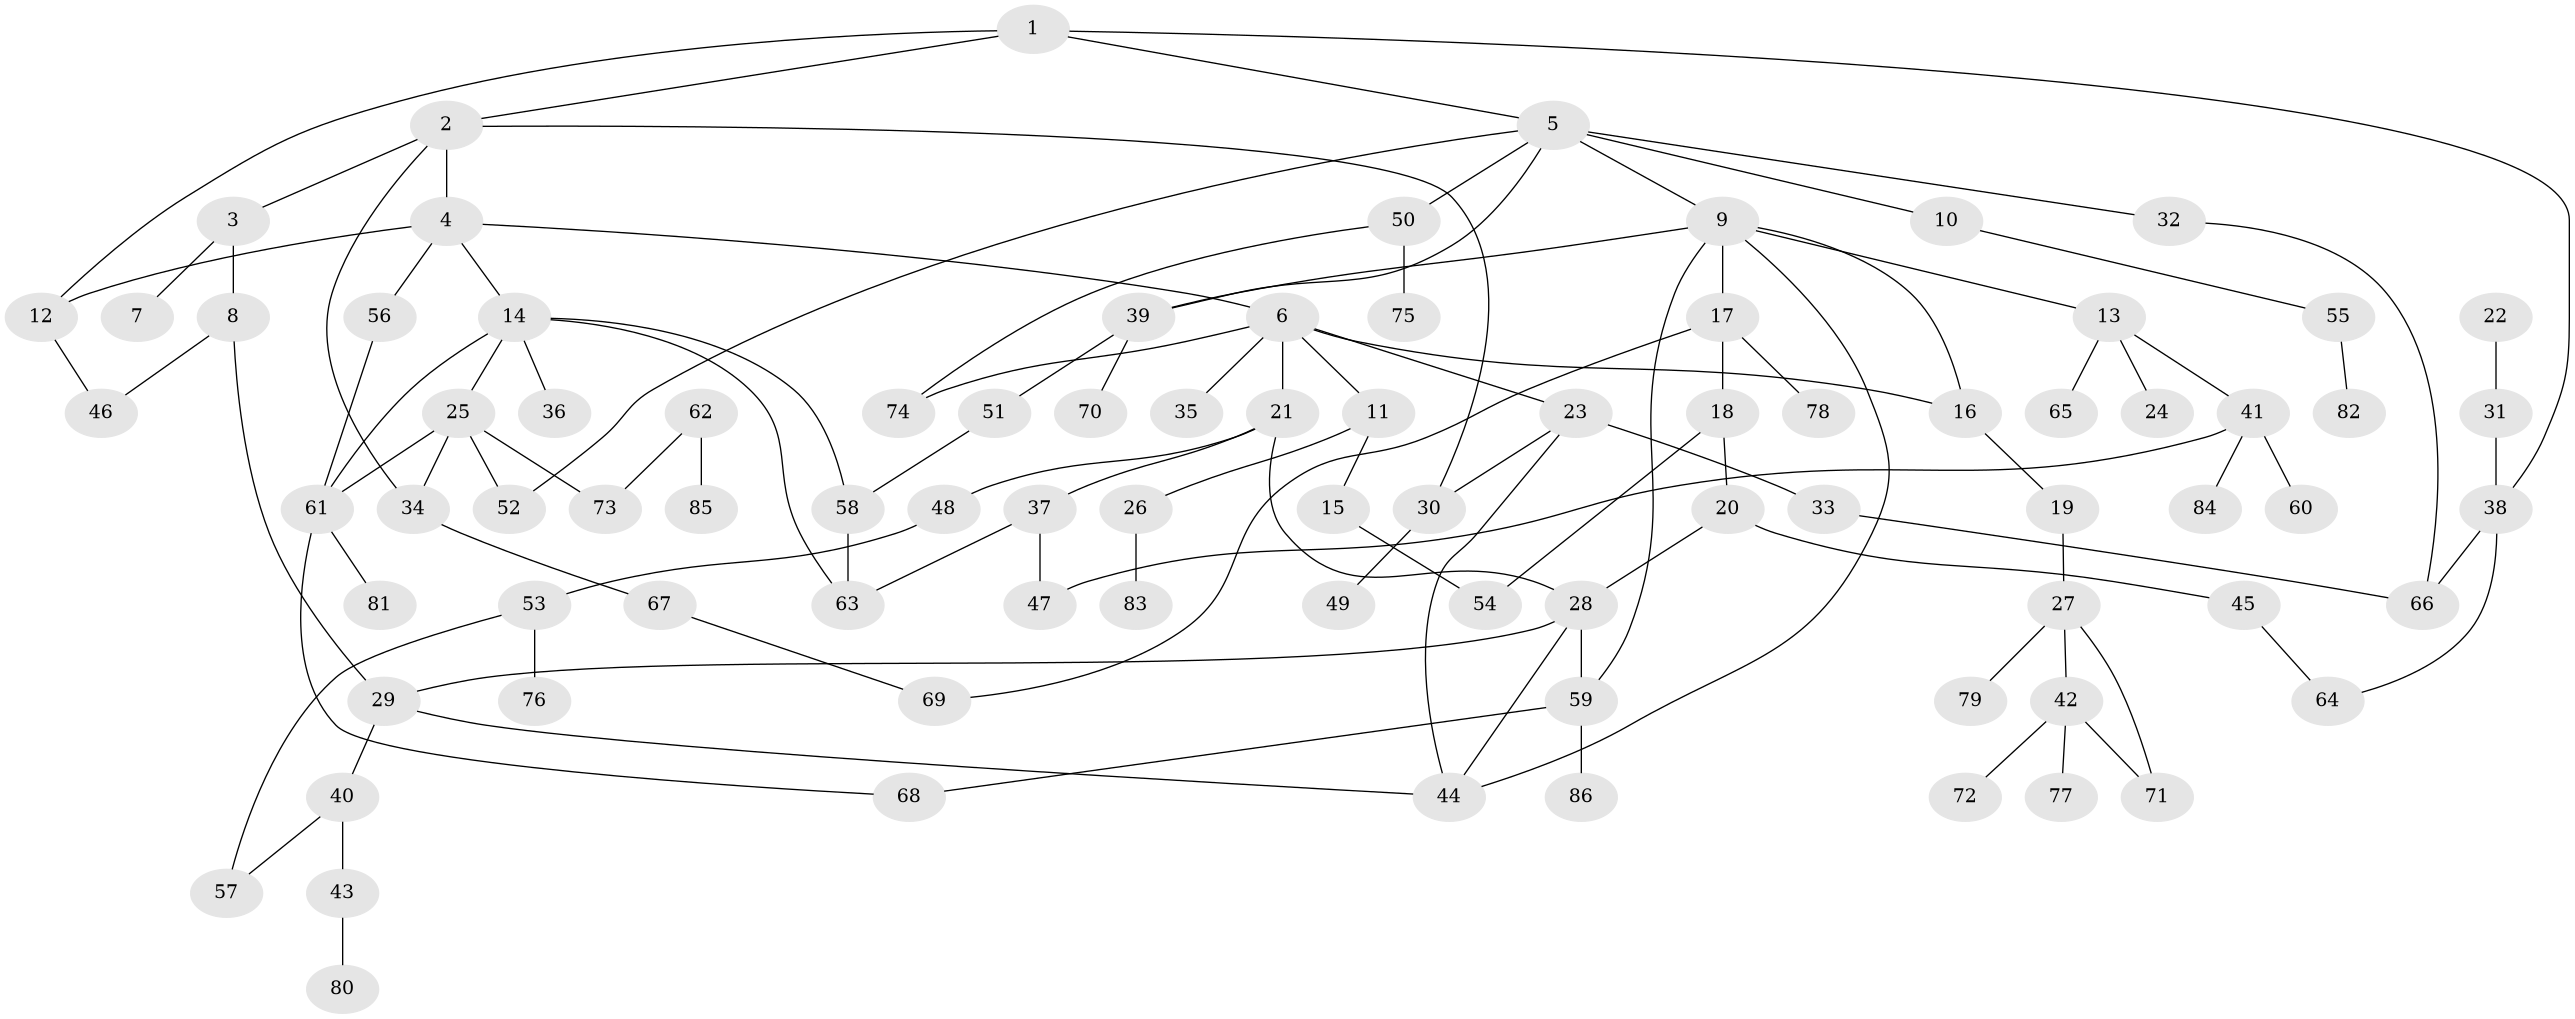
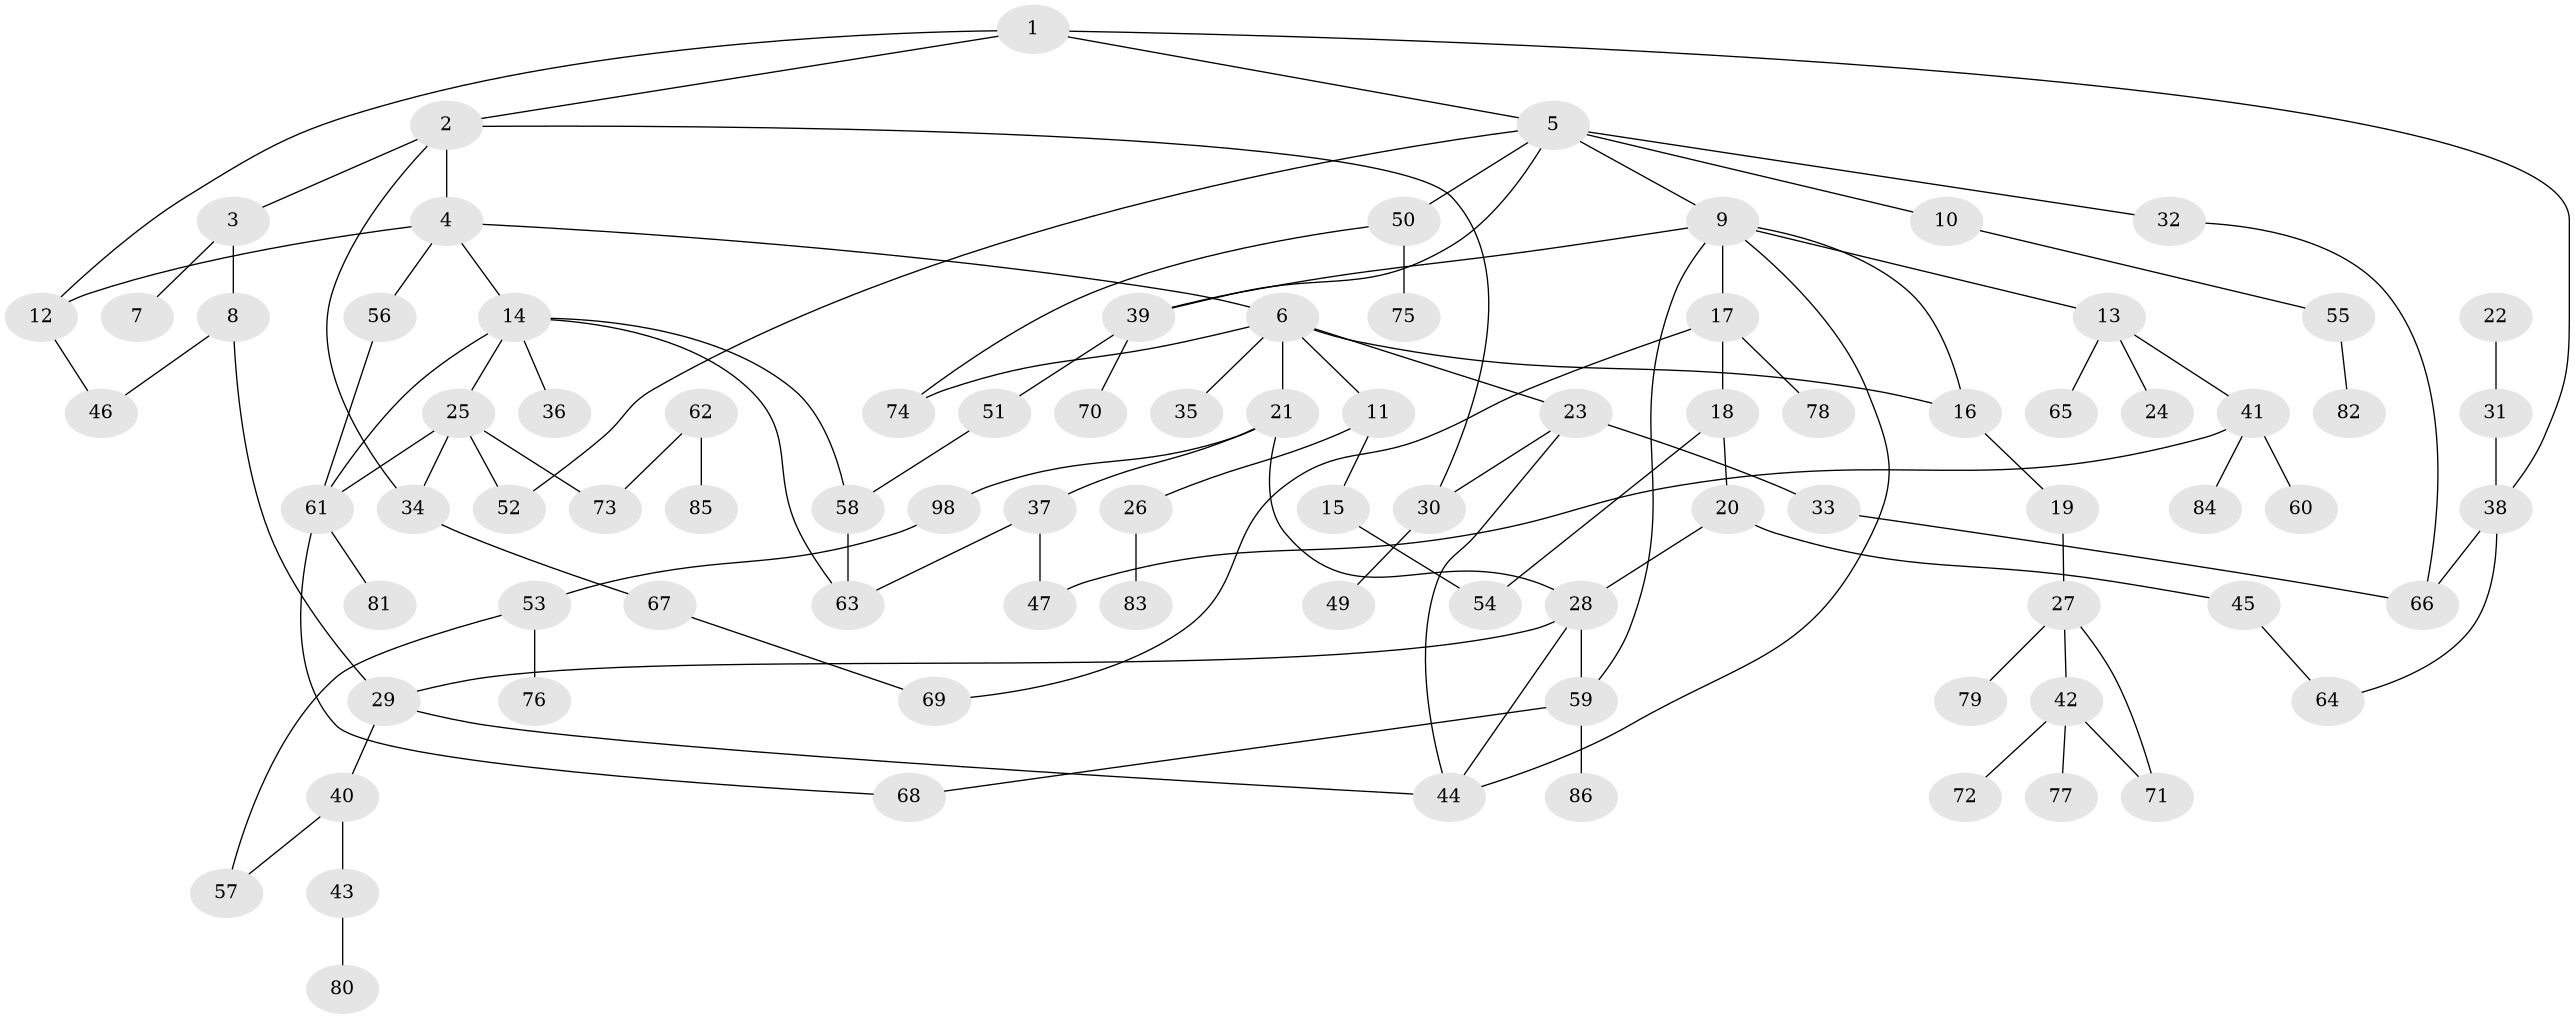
node "48": label "48" -> "98"
